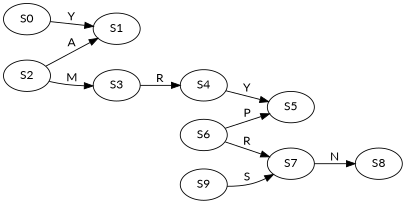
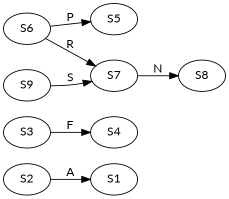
node "S0": removed
edge "S3" -> "S4": label "R" -> "F"
edge "S2" -> "S3": removed, label "M"
edge "S4" -> "S5": removed, label "Y"
